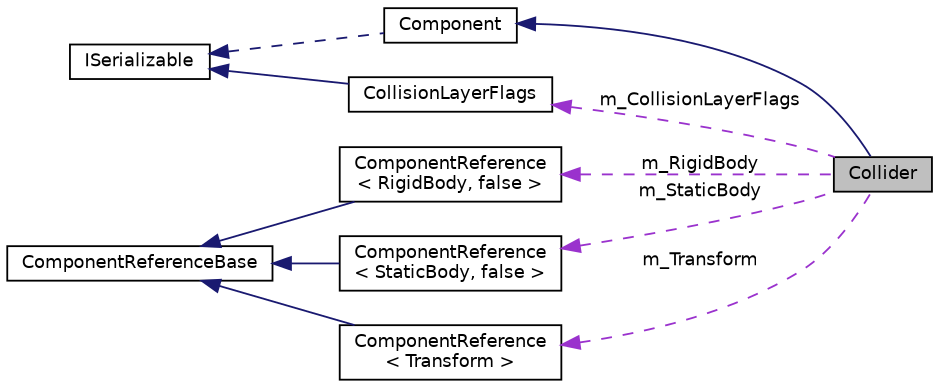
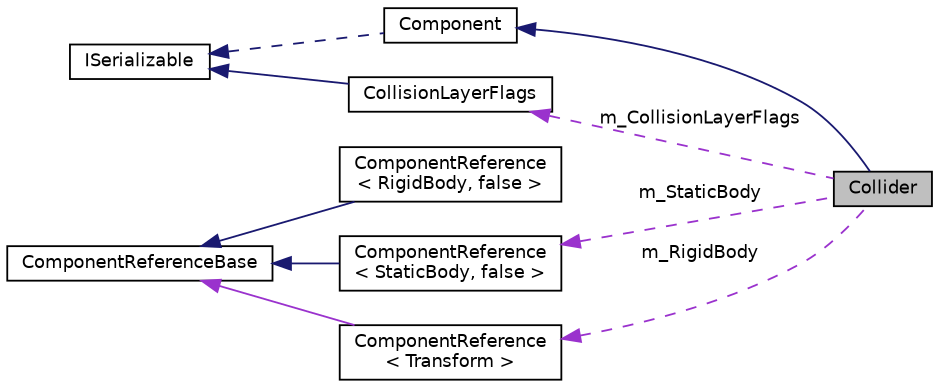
edge "Collider" -> "ComponentReference < RigidBody, false >": removed, label "m_RigidBody"
edge "Collider" -> "ComponentReference < Transform >": label " m_Transform" -> " m_RigidBody"
edge "ComponentReference < Transform >" -> "ComponentReferenceBase": color midnightblue -> darkorchid3
